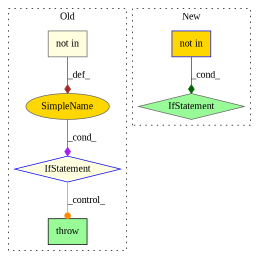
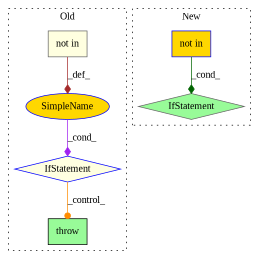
node "SimpleName": color gray40 -> blue
